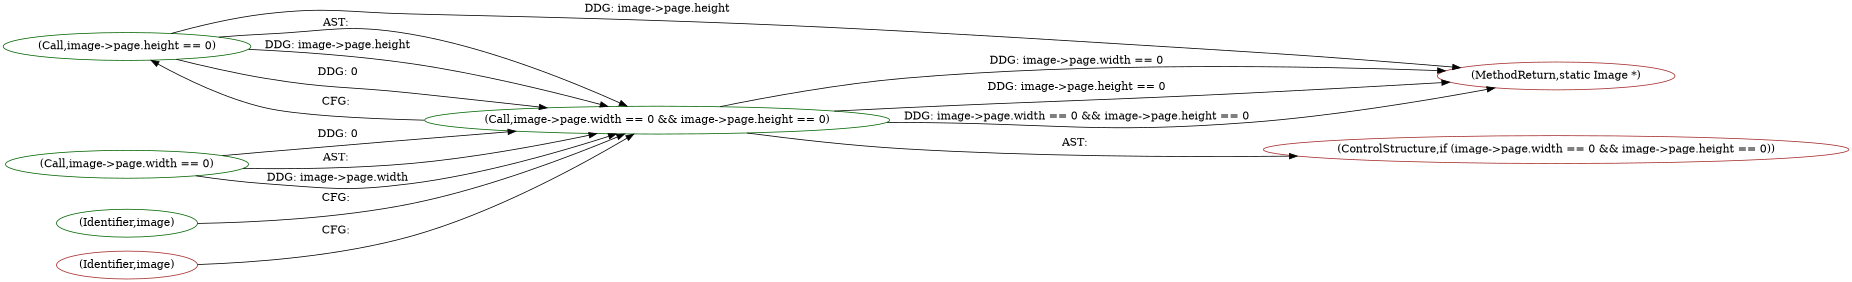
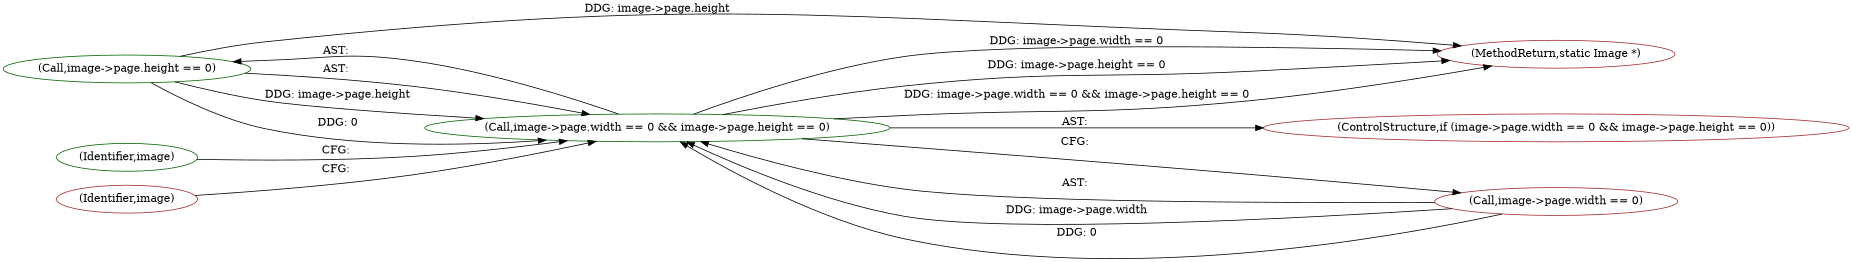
edge "(Call,image->page.width == 0 && image->page.height == 0)" -> "(Call,image->page.height == 0)": label "CFG: " -> "AST: "
node "(Call,image->page.width == 0)": color darkgreen -> brown
edge "(Call,image->page.width == 0 && image->page.height == 0)" -> "(Call,image->page.width == 0)": added, label "CFG:"
